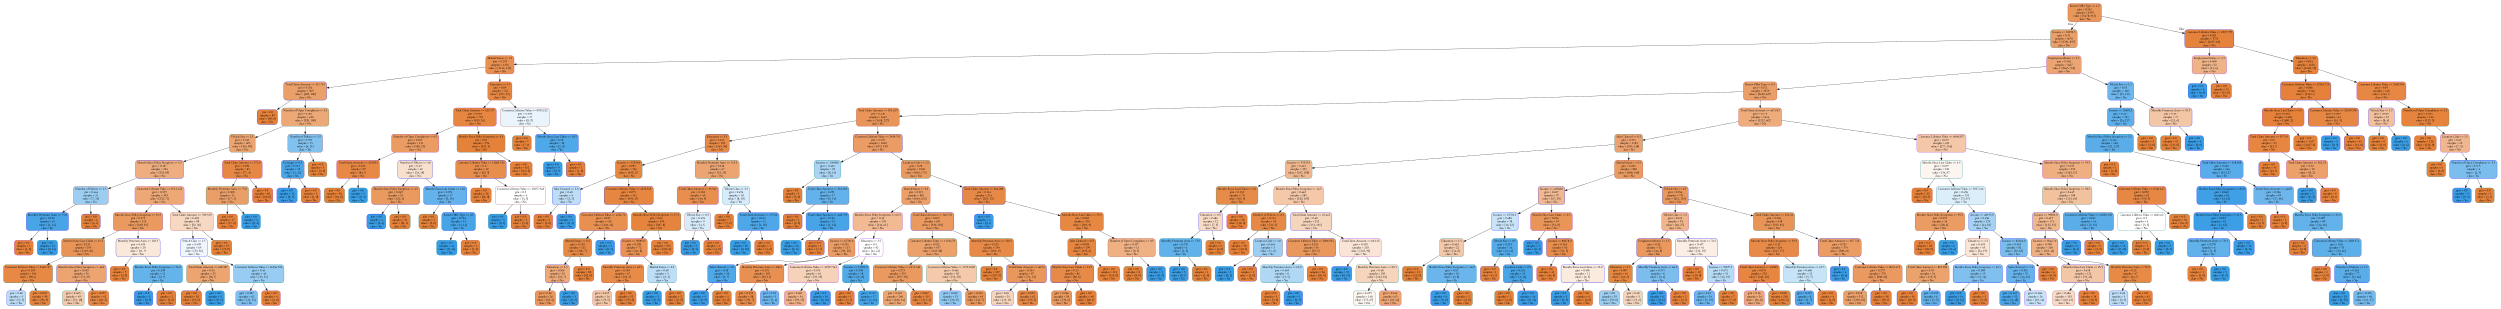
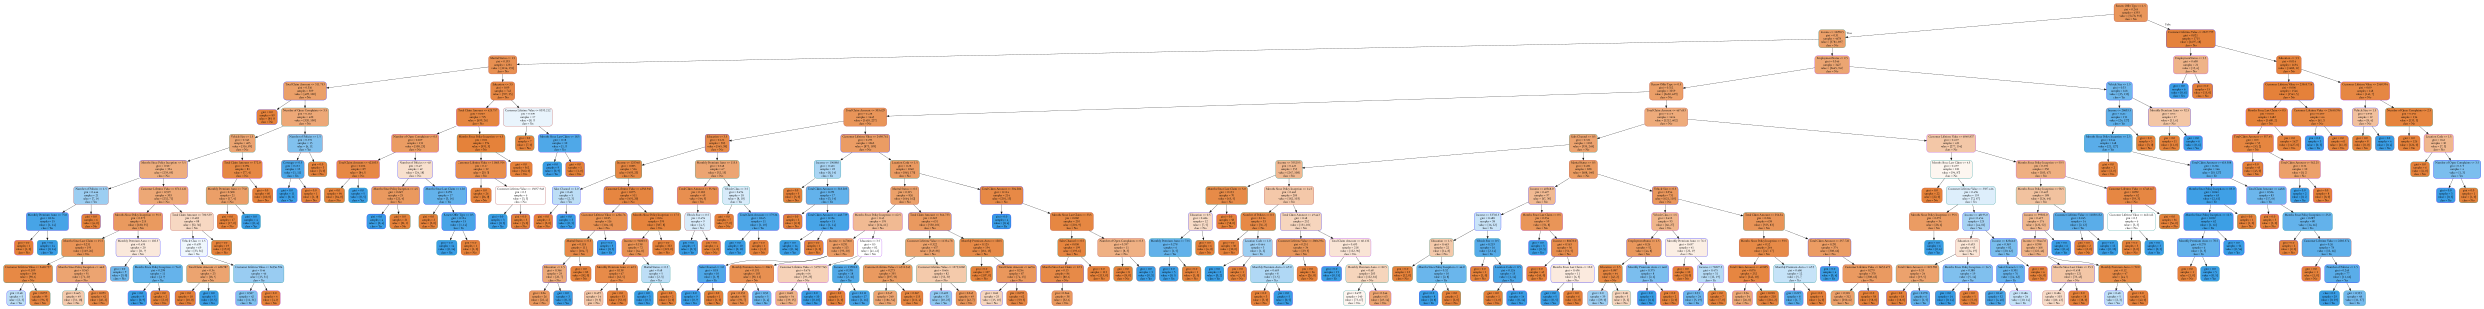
node "gini = 0.0 samples = 60 value = [60, 0] class = No": color purple -> brown
node "gini = 0.0 samples = 28 value = [28, 0] class = No": removed
node "gini = 0.0 samples = 9 value = [9, 0] class = No": fillcolor #e58139 -> #6db7ec
node "gini = 0.0 samples = 48 value = [48, 0] class = No": removed
node "gini = 0.353 samples = 48 value = [11, 37] class = Yes": color brown -> teal
